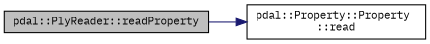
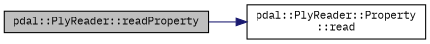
node "pdal::Property::Property ::read": label "pdal::Property::Property ::read" -> "pdal::PlyReader::Property ::read"
